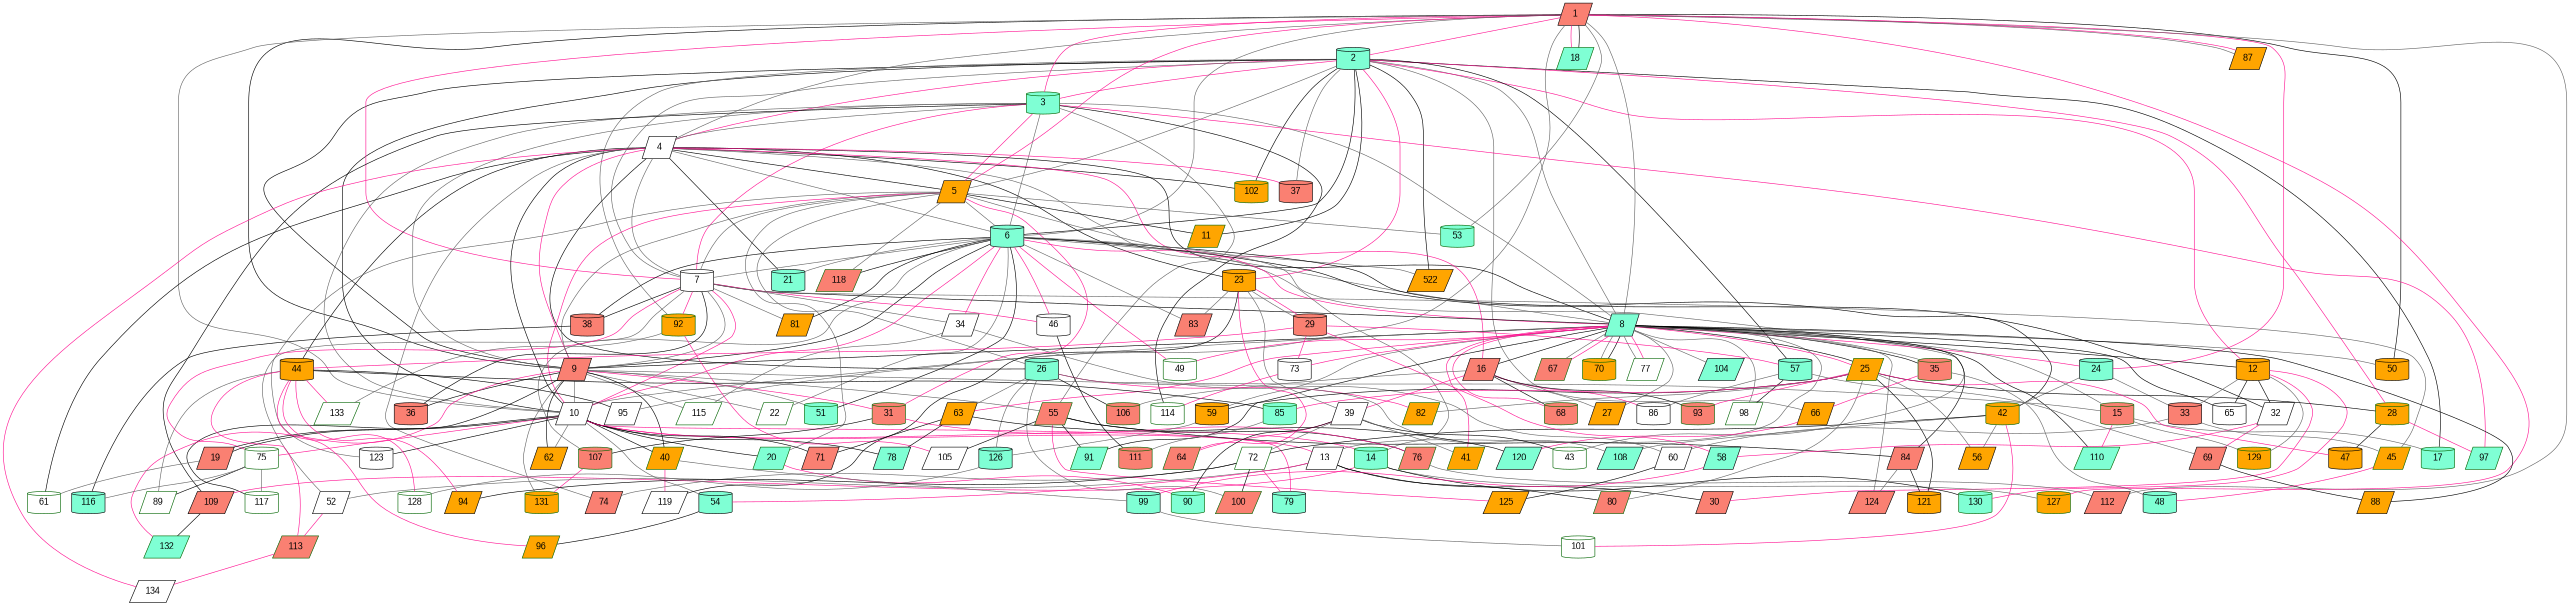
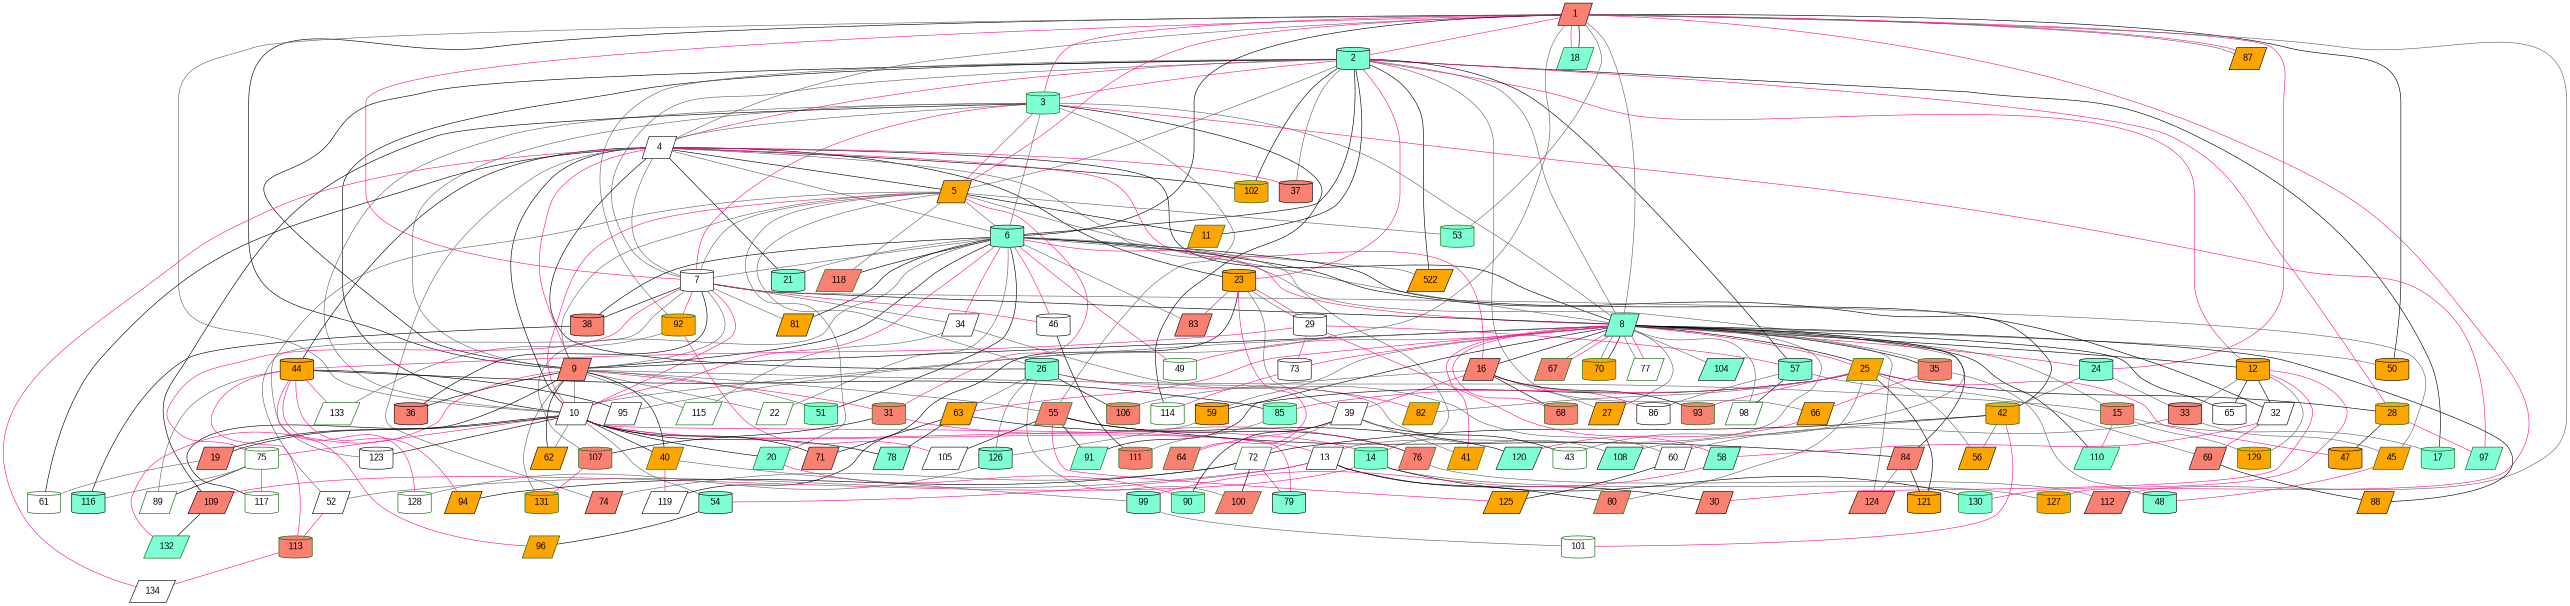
edge "1" -- "6": color gray40 -> black
node "29": fillcolor salmon -> white
node "113": shape parallelogram -> cylinder
